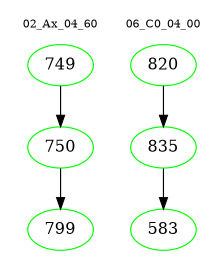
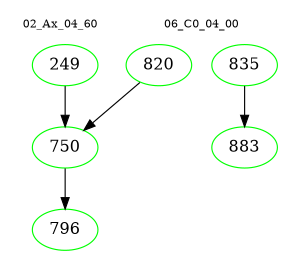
node "749": label "749" -> "249"
edge "820" -> "835": now "820" -> "750"
node "799": label "799" -> "796"
node "583": label "583" -> "883"
